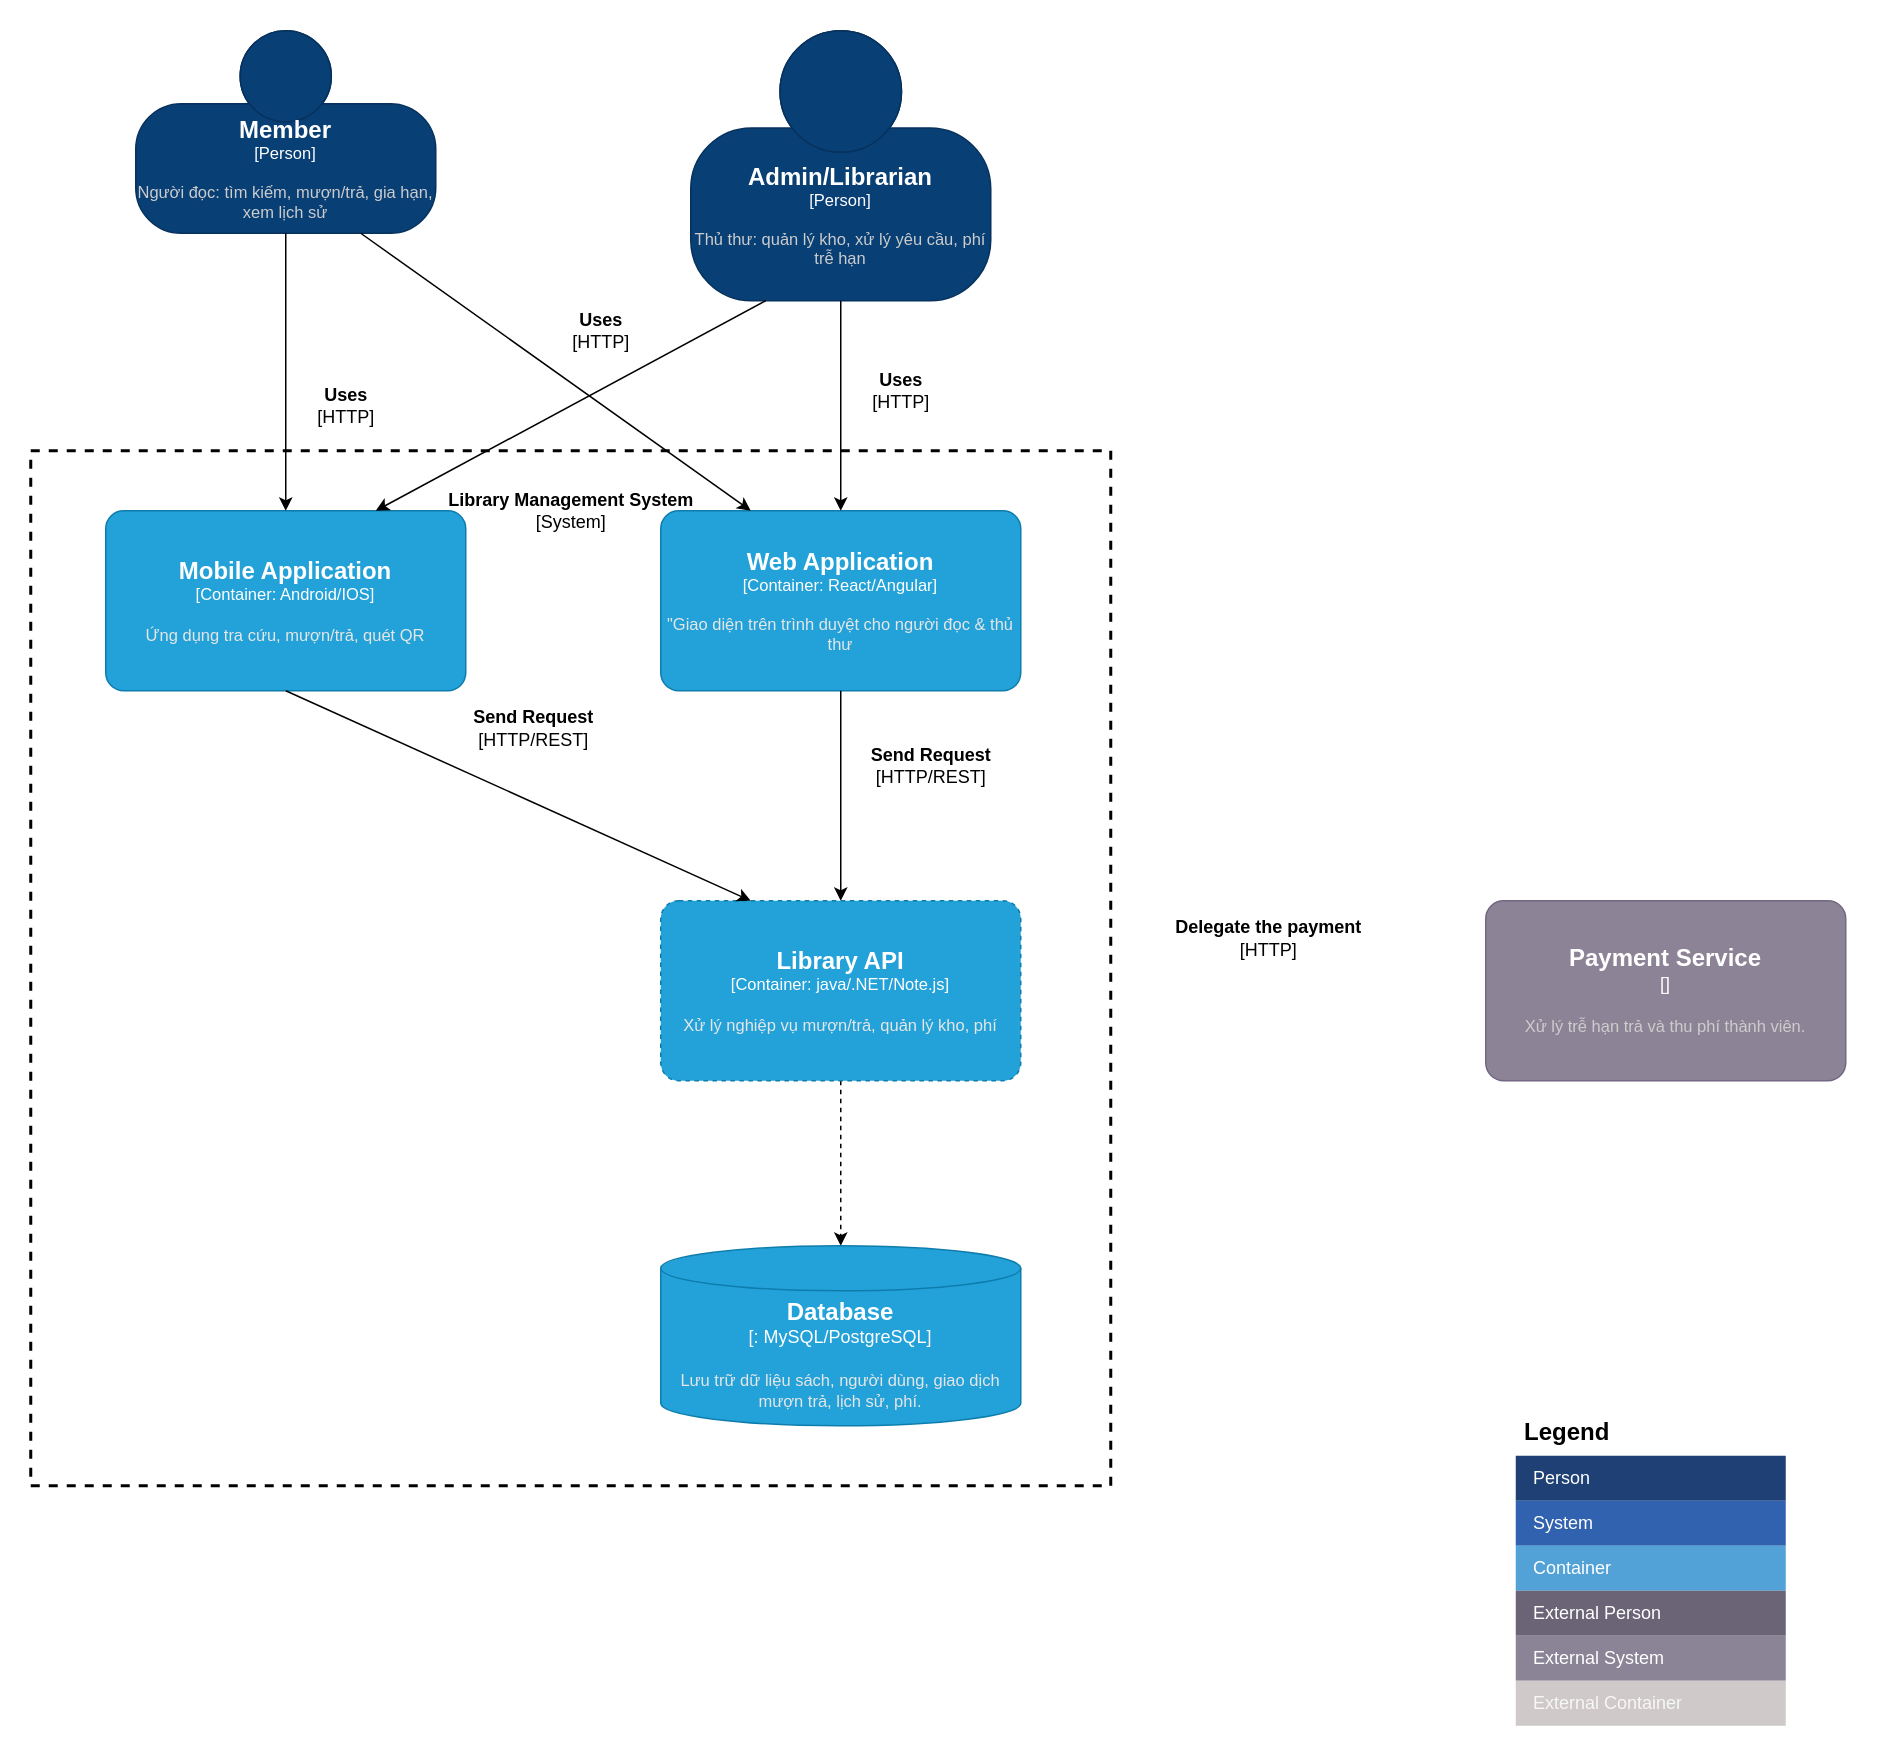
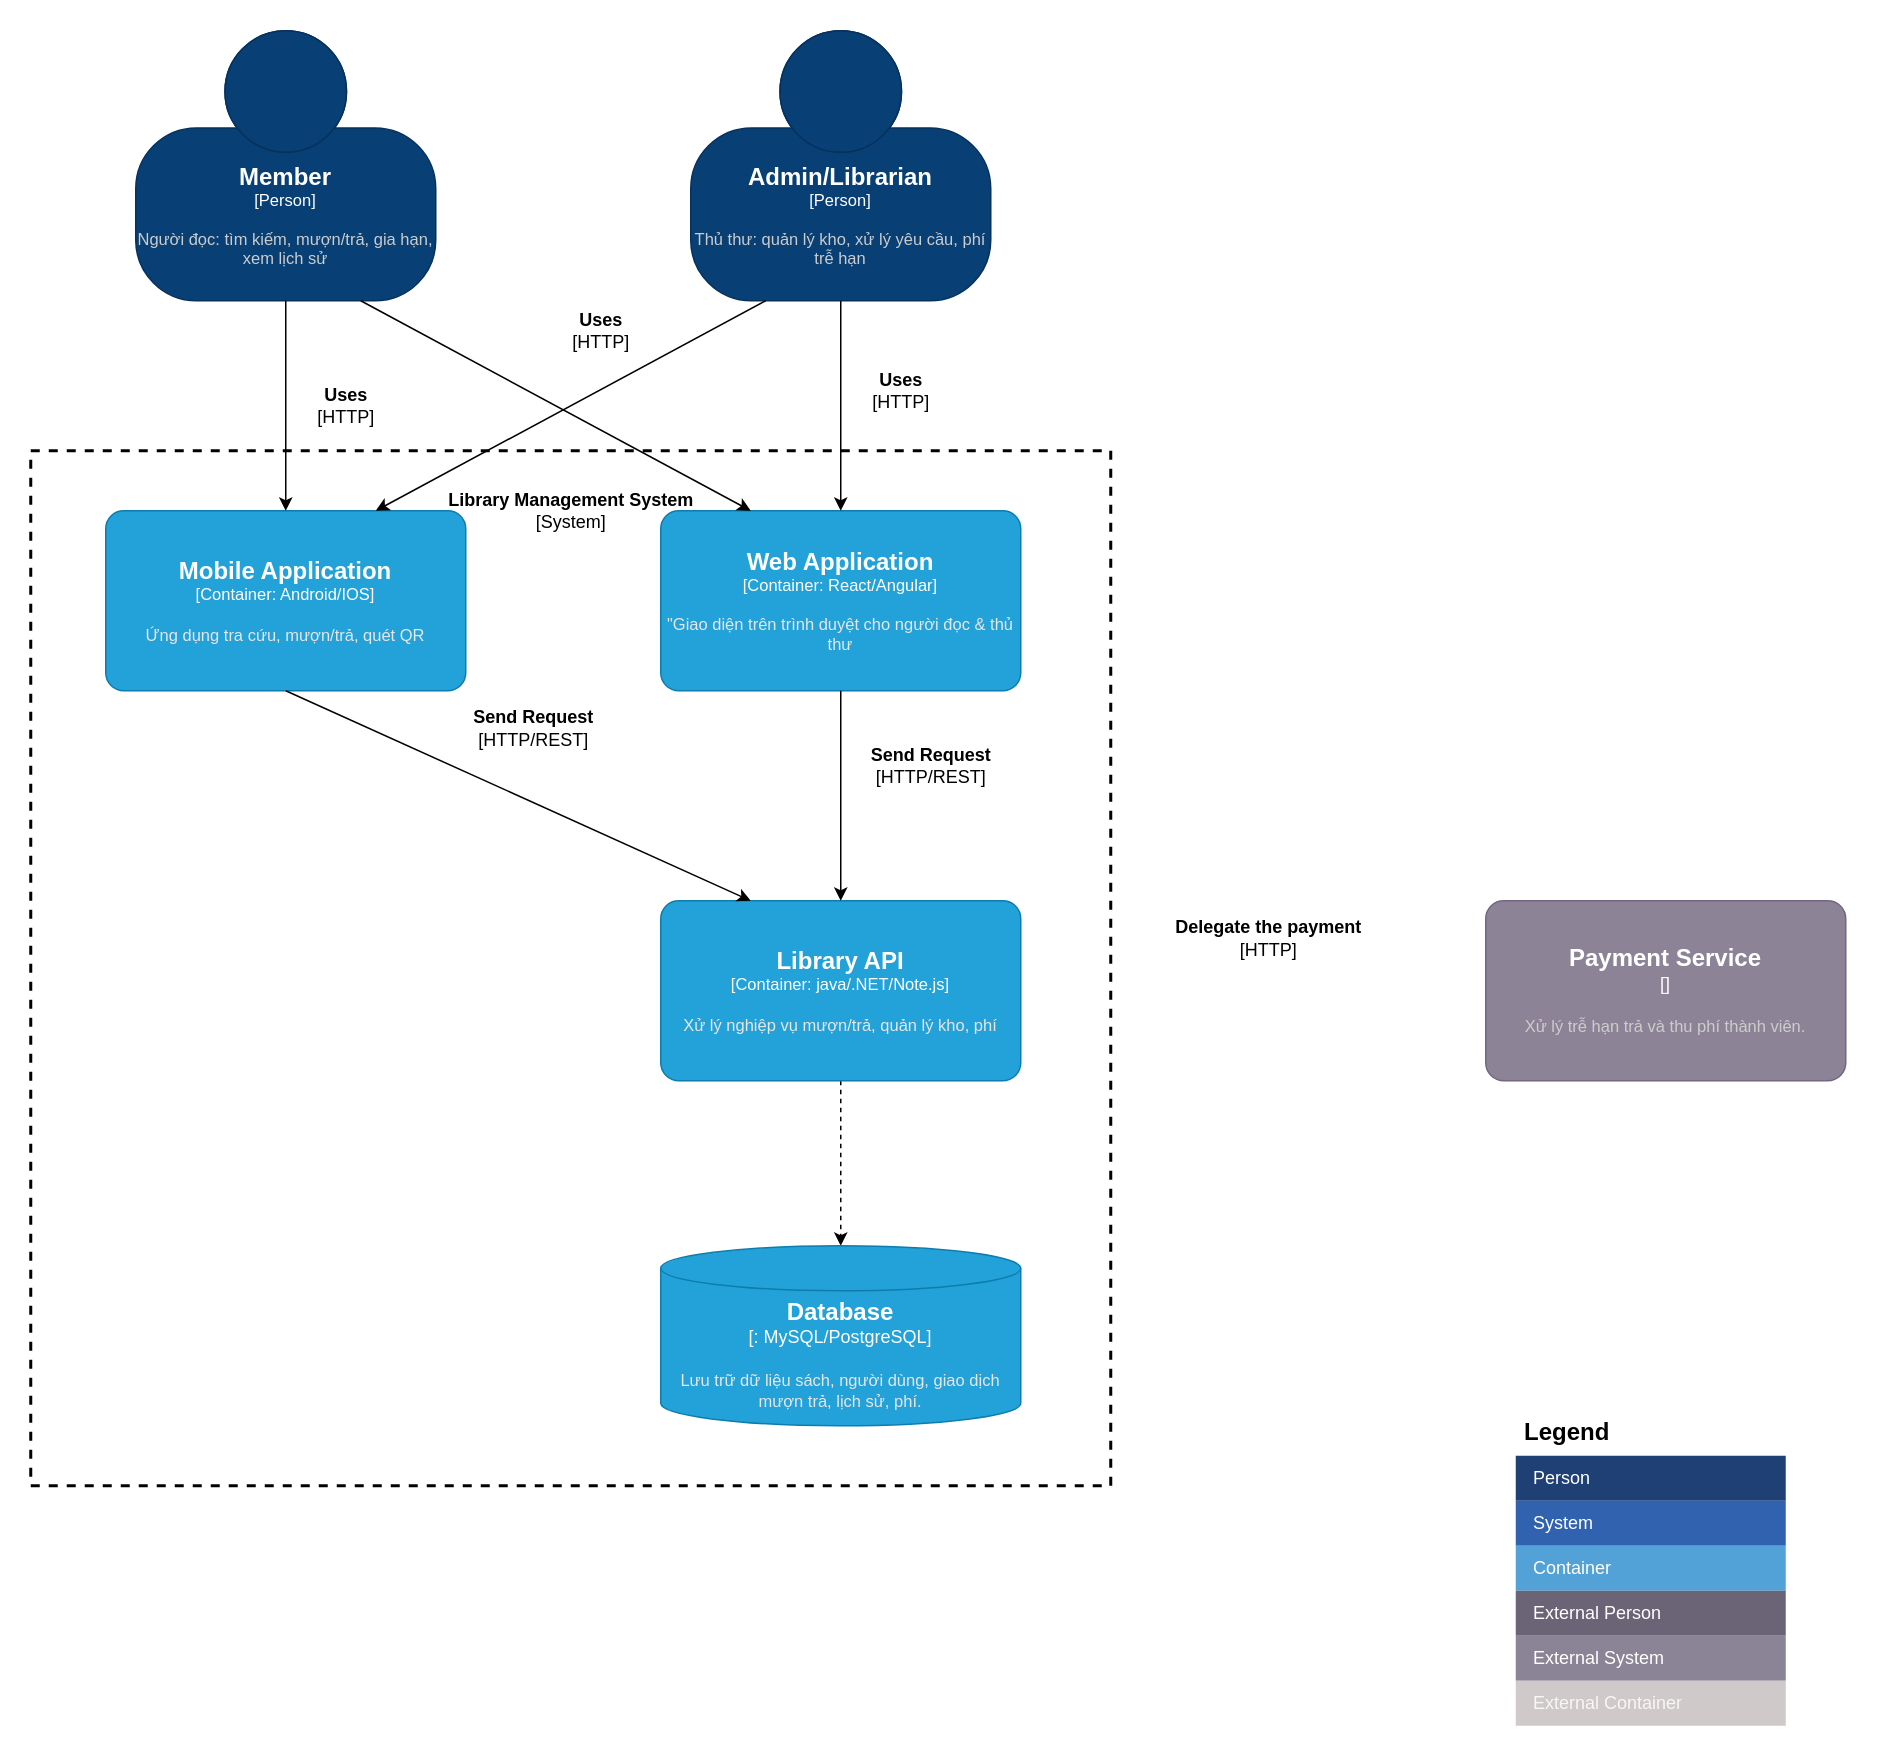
node "Member [Person] Người đọc: tìm kiếm, mượn/trả, gia hạn, xem lịch sử": size 300x203 -> 300x270
node "Library API [Container: java/.NET/Note.js] Xử lý nghiệp vụ mượn/trả, quản lý kho, phí": style dashed -> solid
